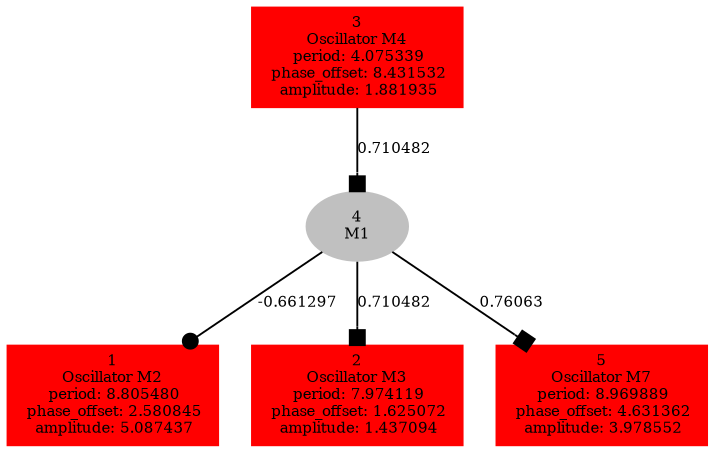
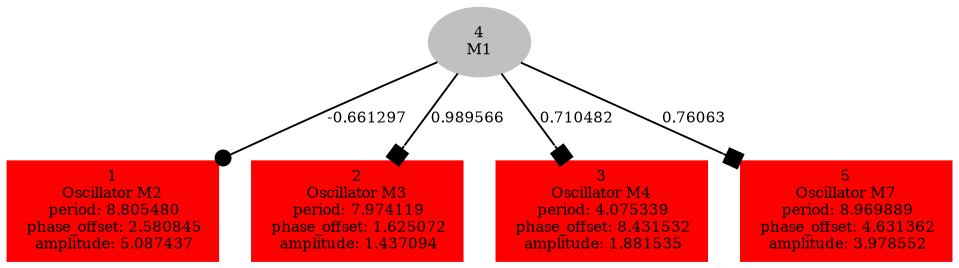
node "3": text "amplitude: 1.881935" -> "amplitude: 1.881535"
edge "3" -> "4": reversed
edge "4" -> "2": label "0.710482 " -> "0.989566 "
